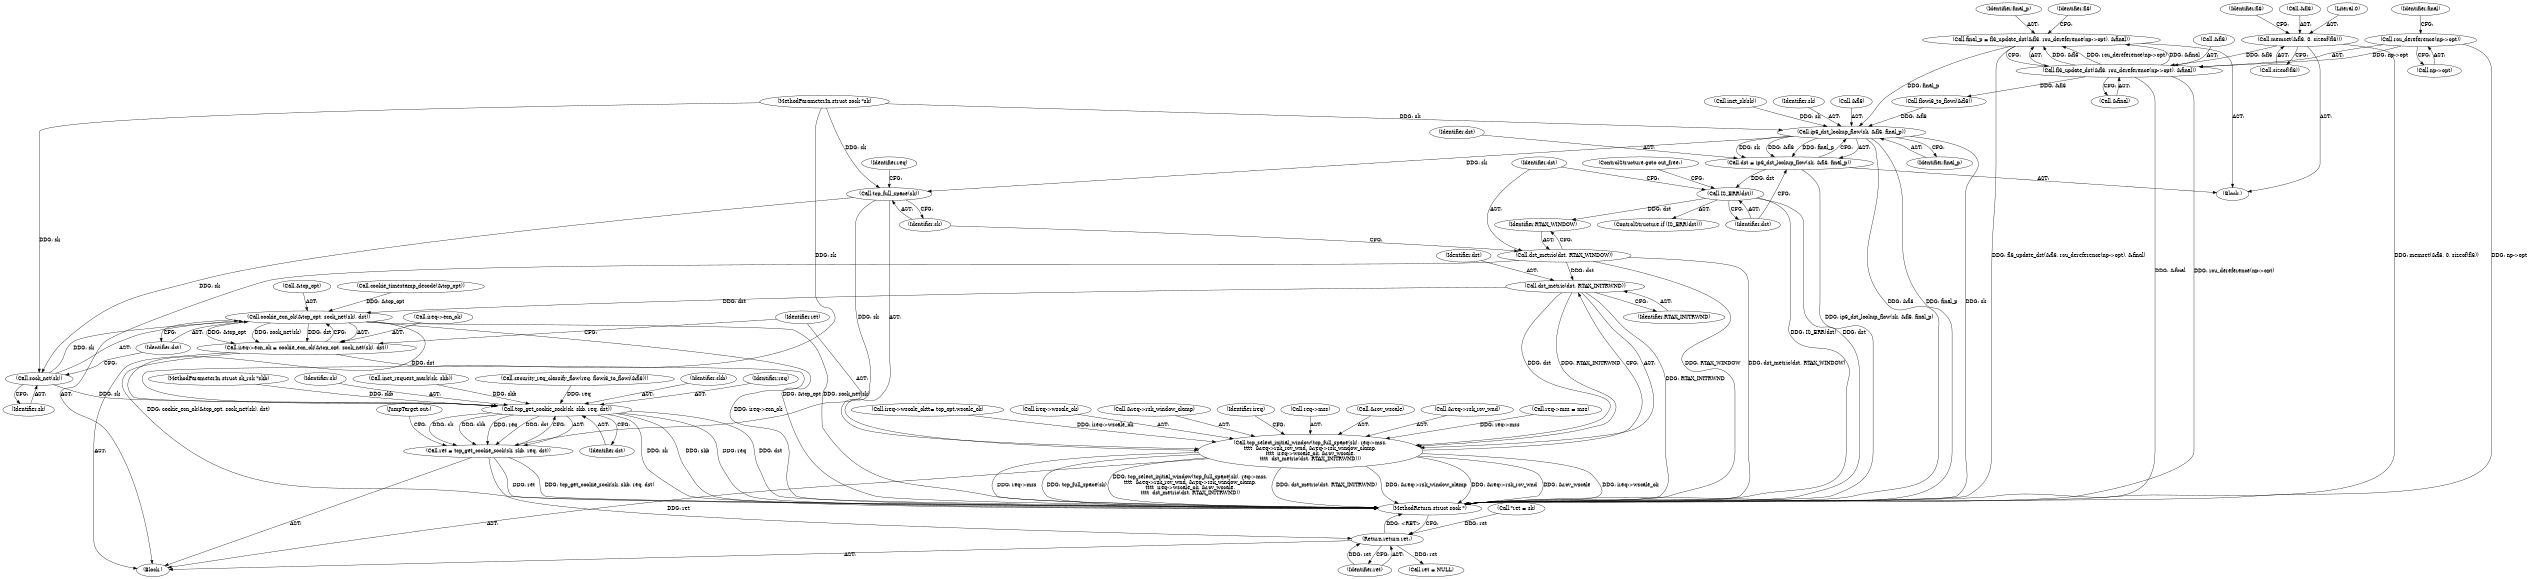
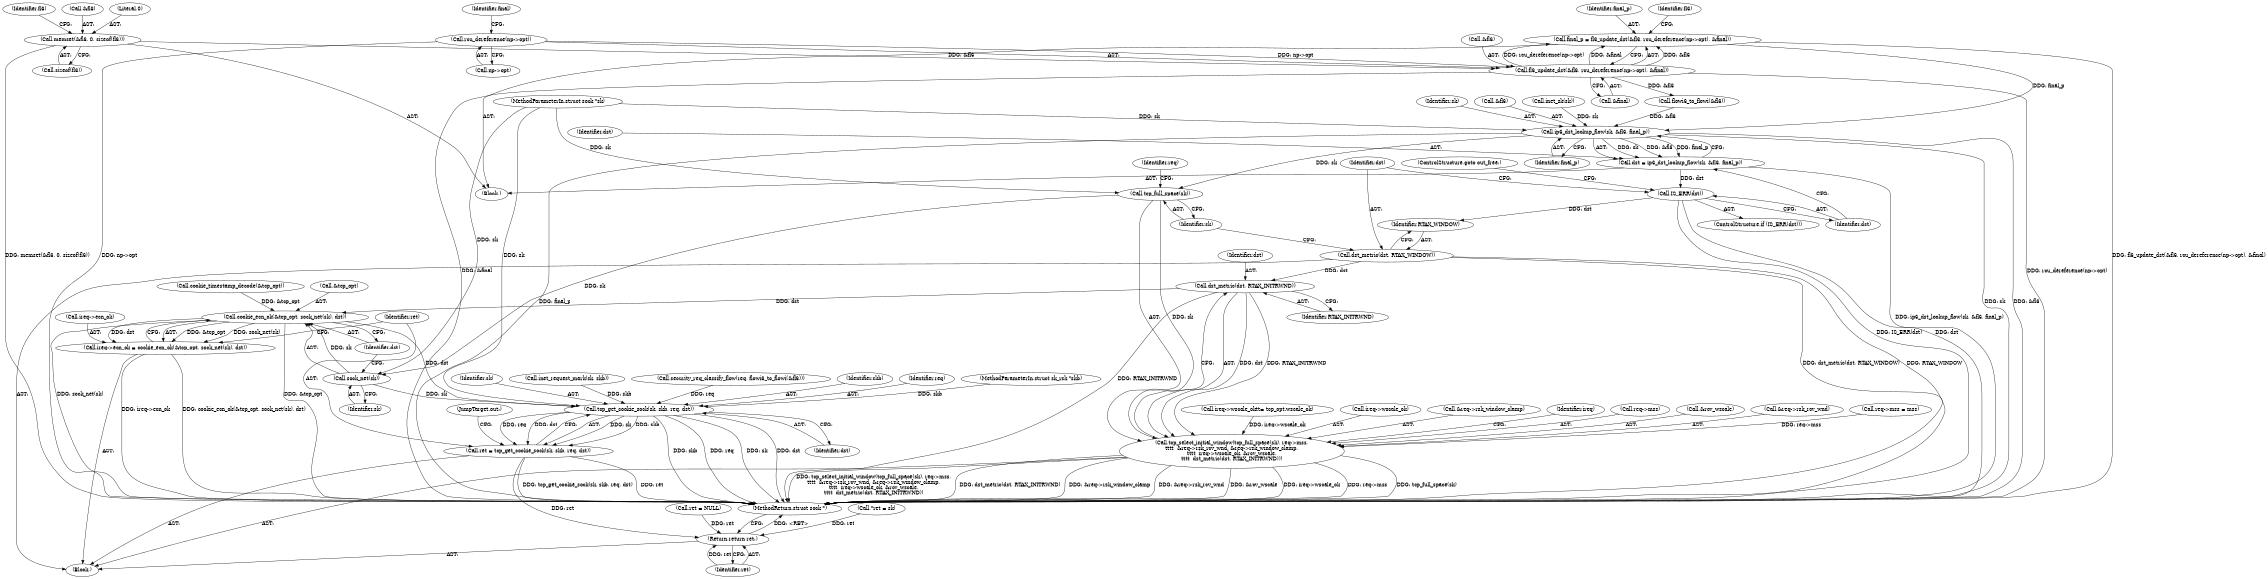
edge "(Return,return ret;)" -> "(Call,ret = NULL)": reversed
